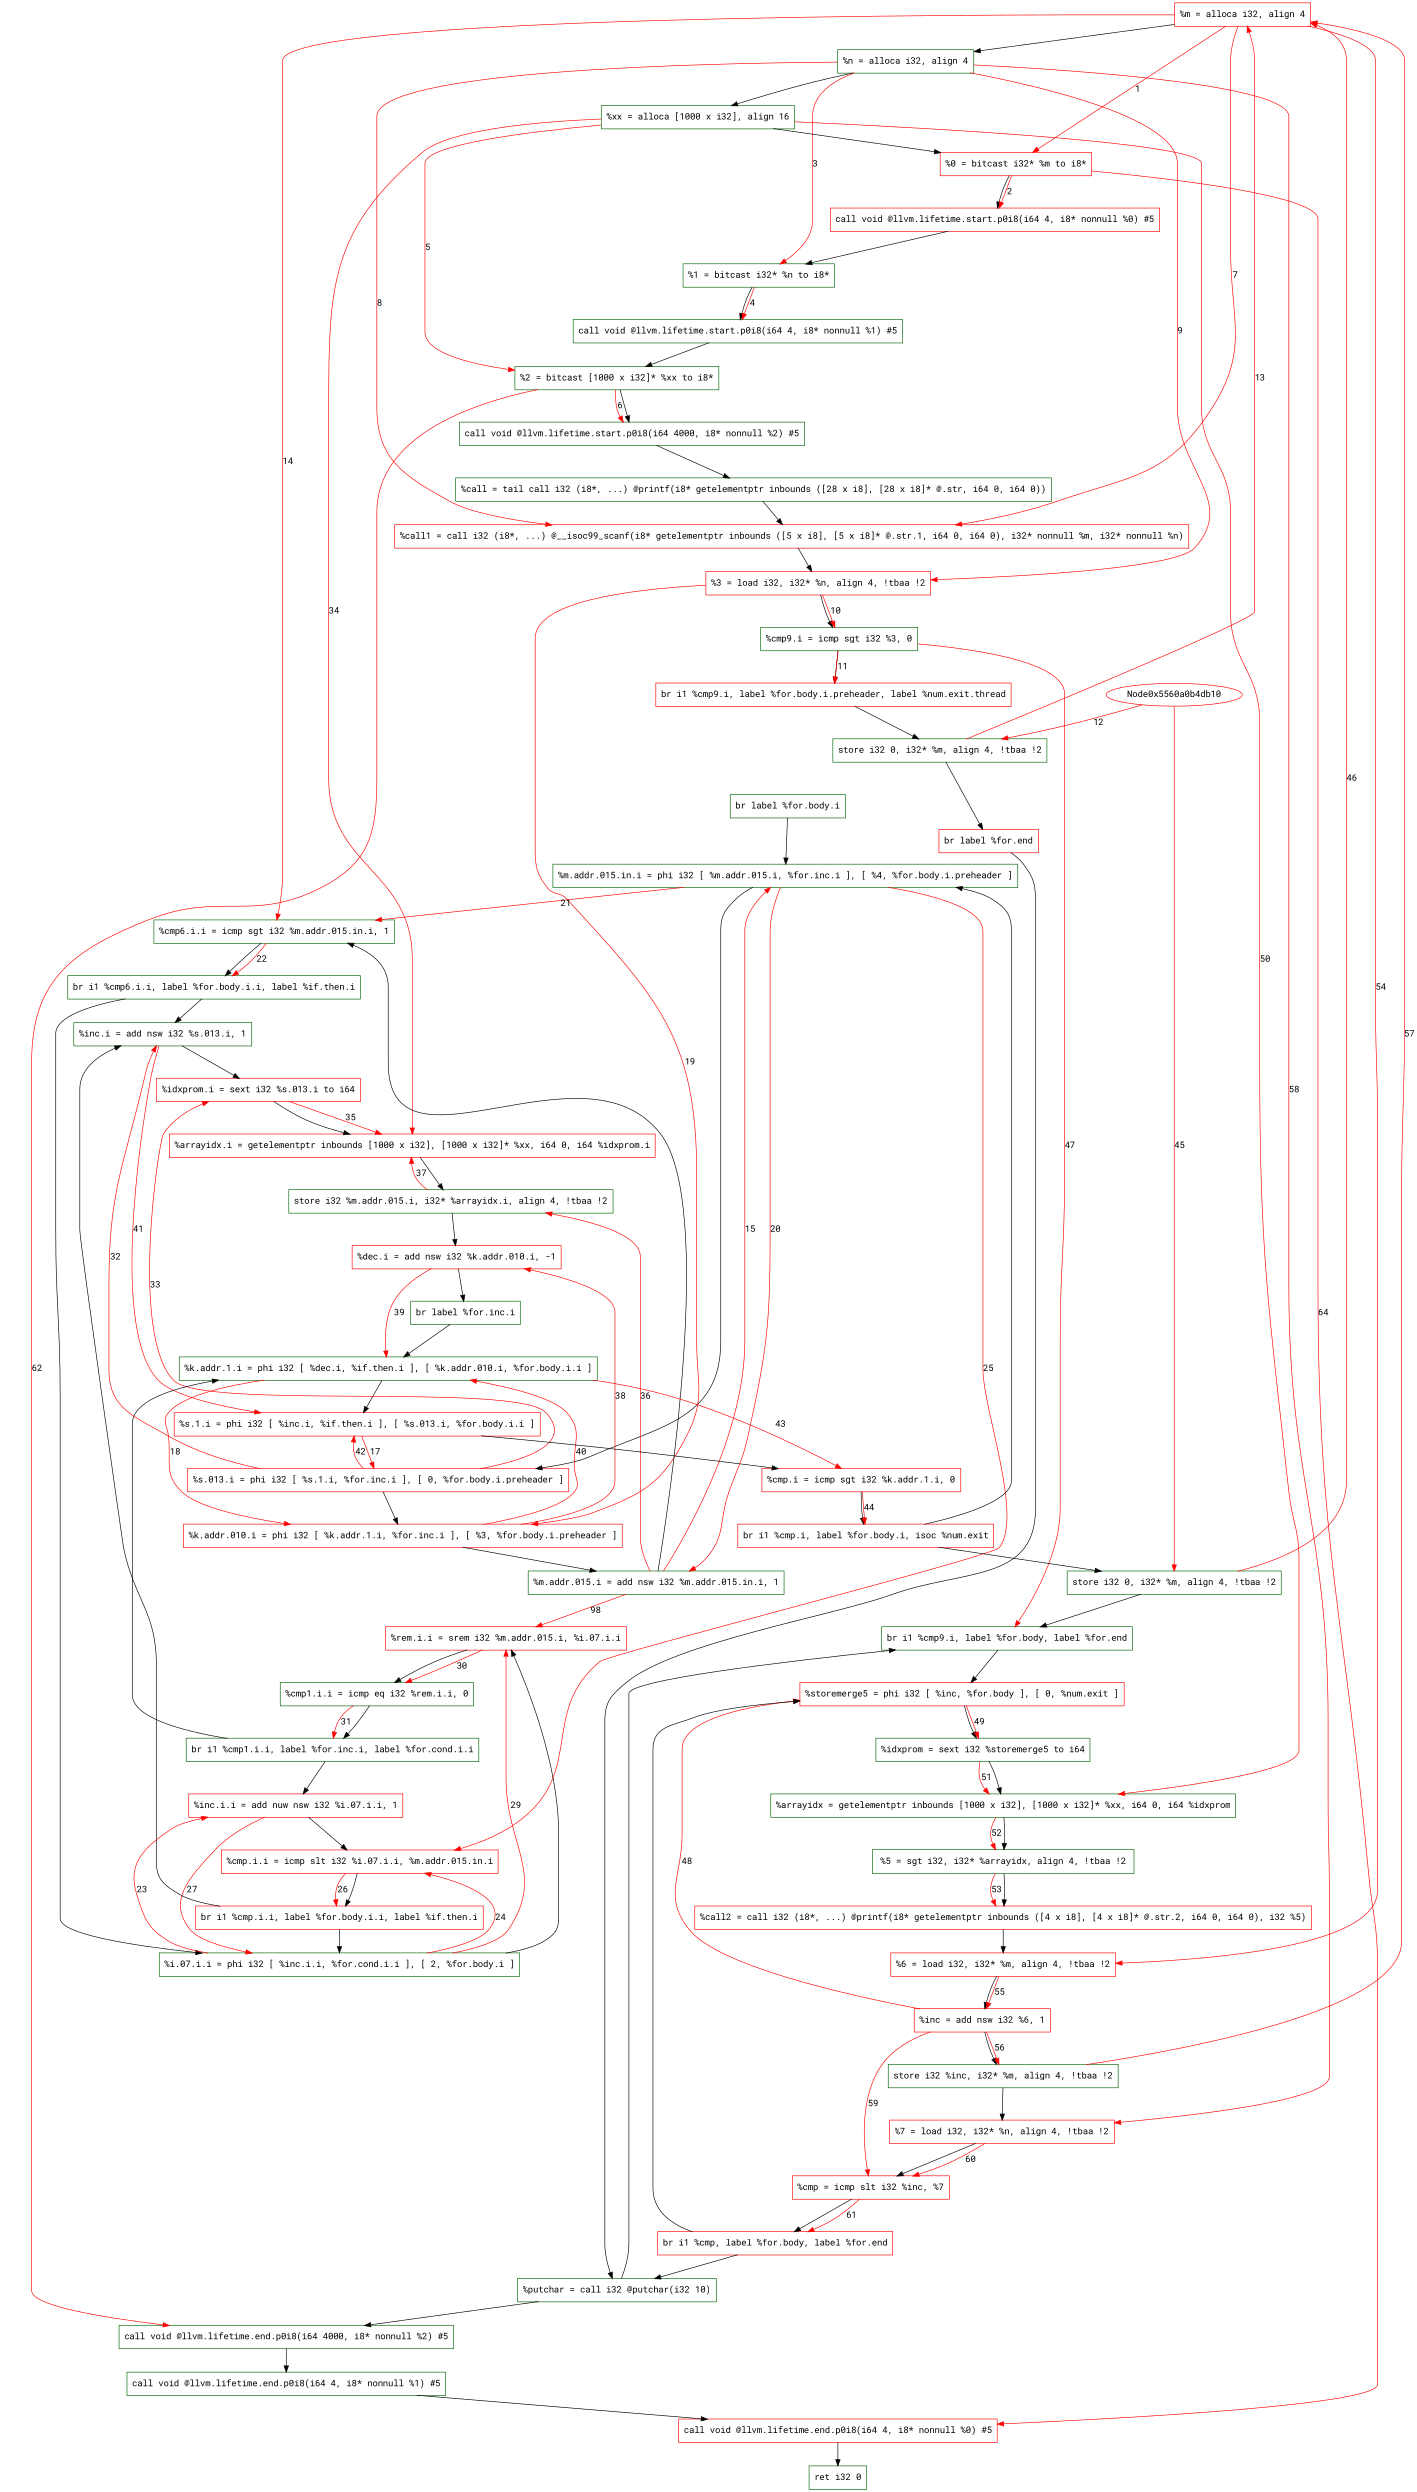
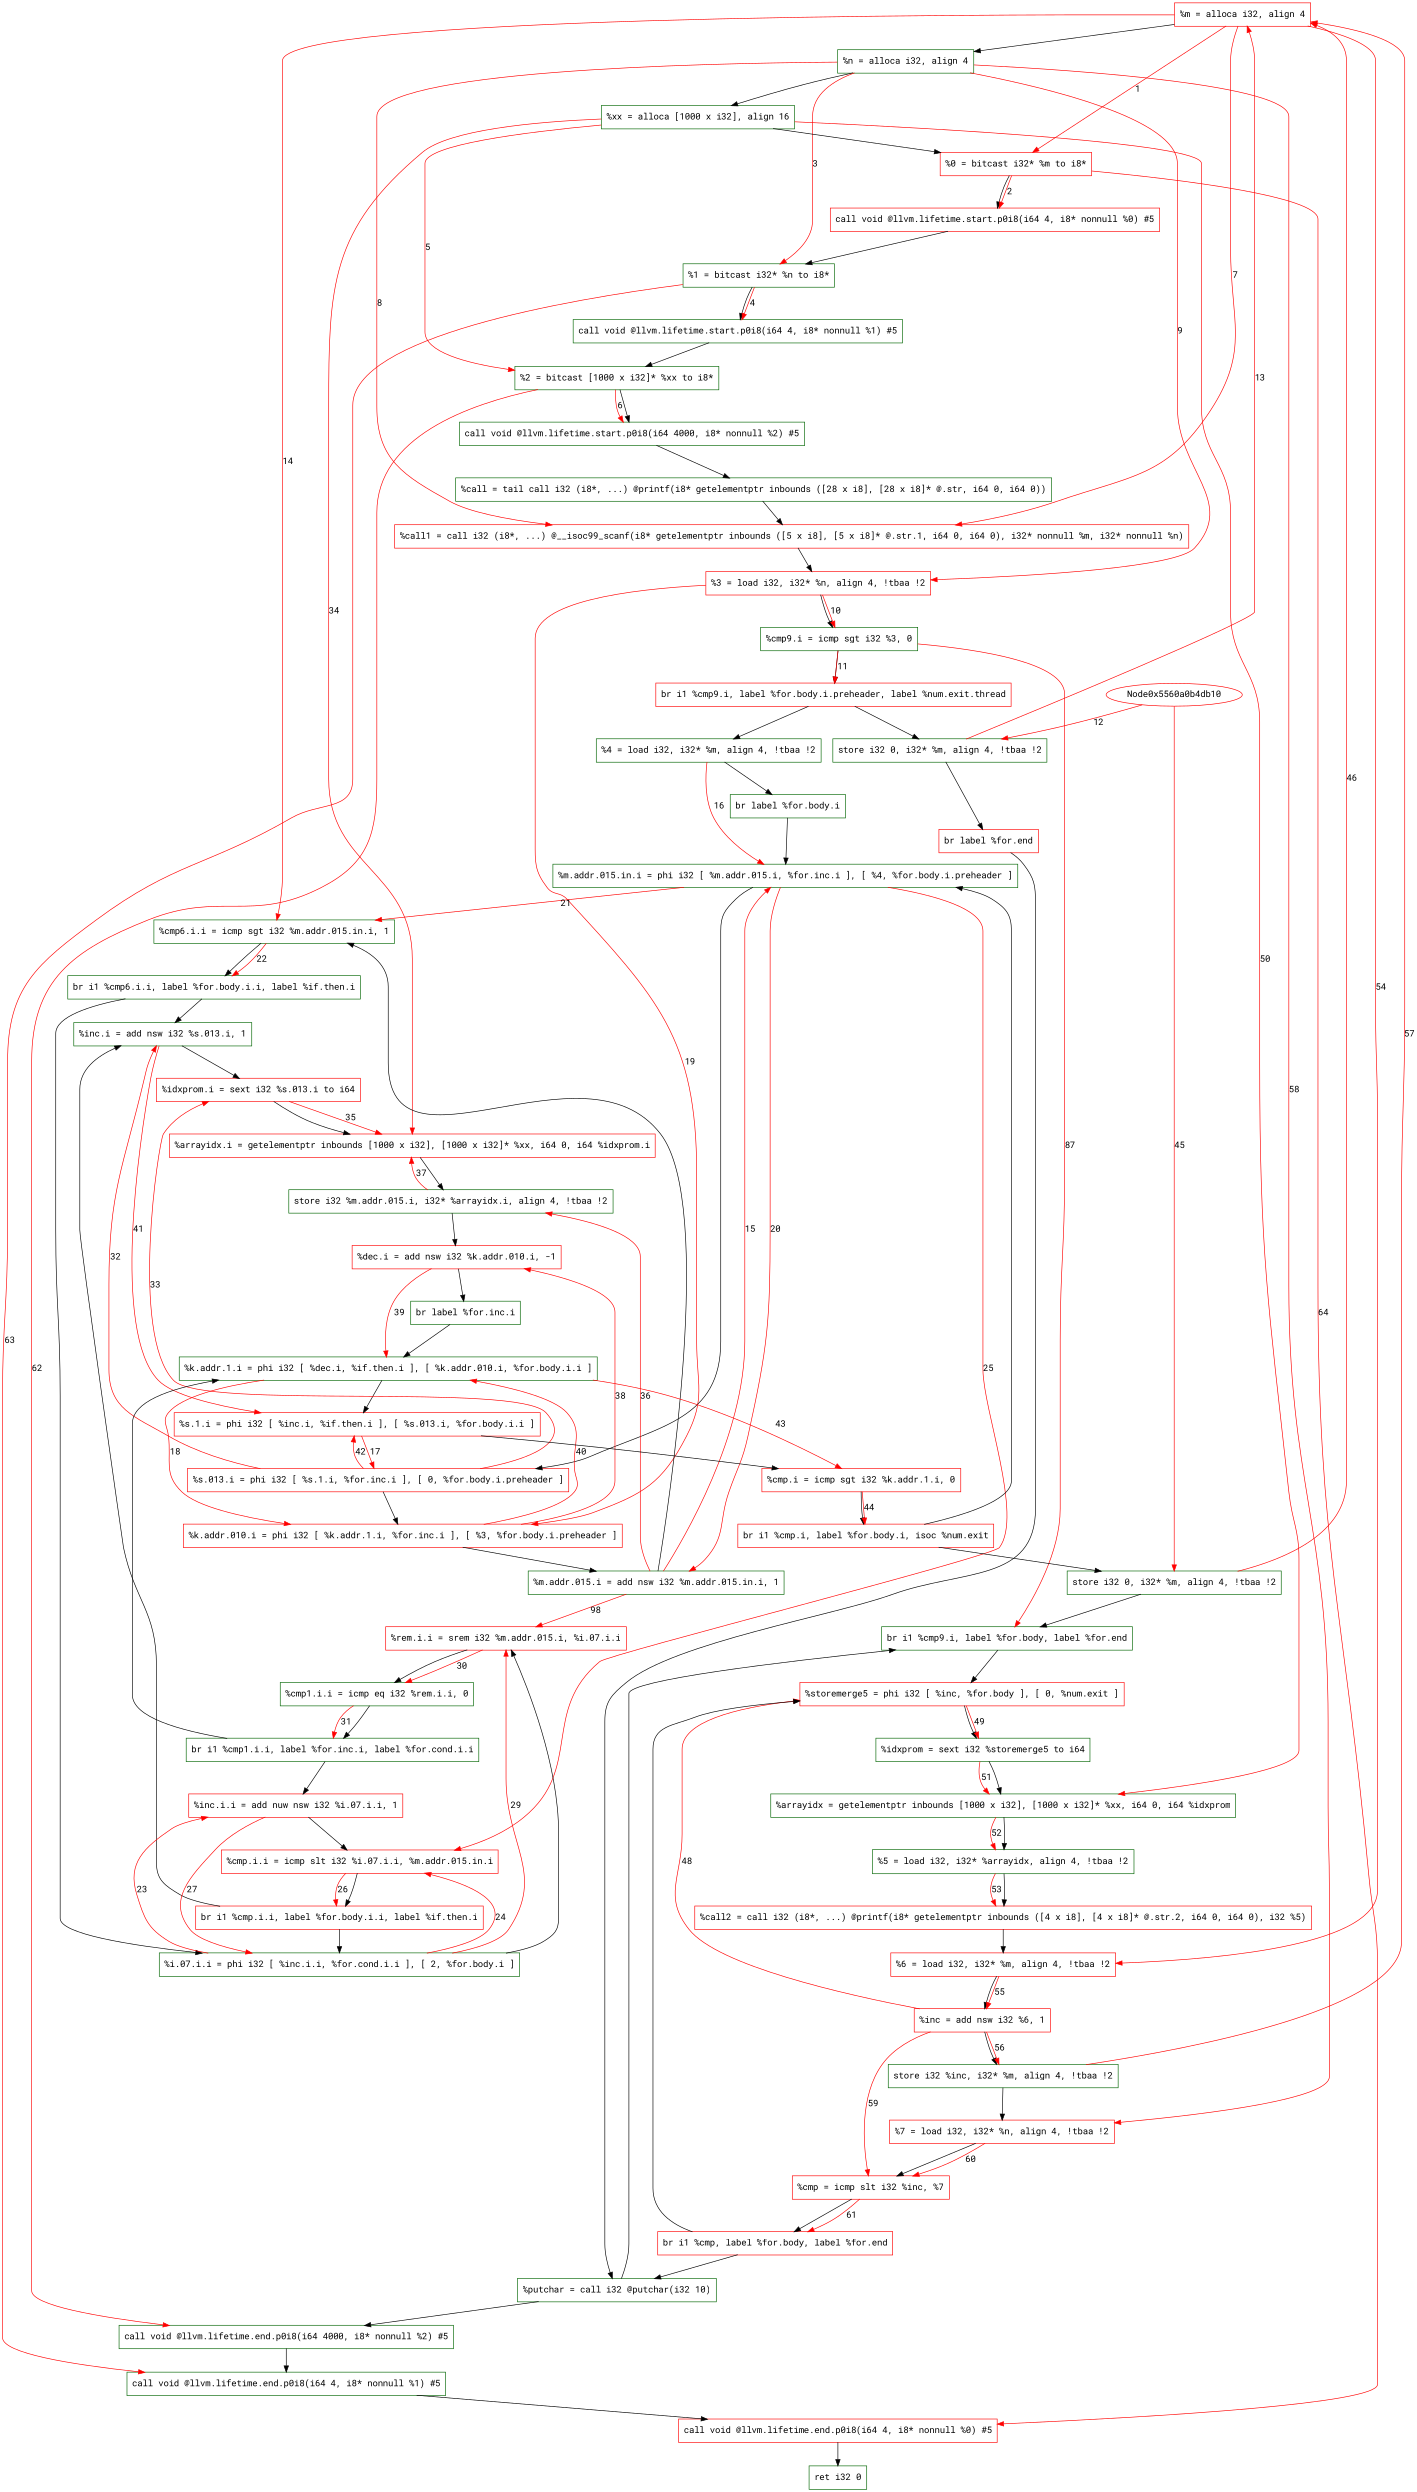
node "%4 = load i32, i32* %m, align 4, !tbaa !2": added
edge "%cmp9.i = icmp sgt i32 %3, 0" -> "br i1 %cmp9.i, label %for.body, label %for.end": label "47" -> "87"
edge "%1 = bitcast i32* %n to i8*" -> "call void @llvm.lifetime.end.p0i8(i64 4, i8* nonnull %1) #5": added, label "63"
node "%5 = sgt i32, i32* %arrayidx, align 4, !tbaa !2": label "%5 = sgt i32, i32* %arrayidx, align 4, !tbaa !2" -> "%5 = load i32, i32* %arrayidx, align 4, !tbaa !2"
